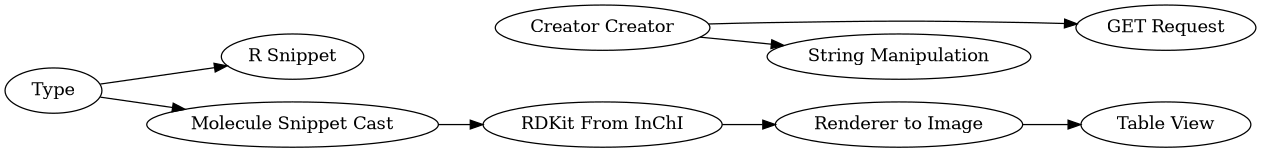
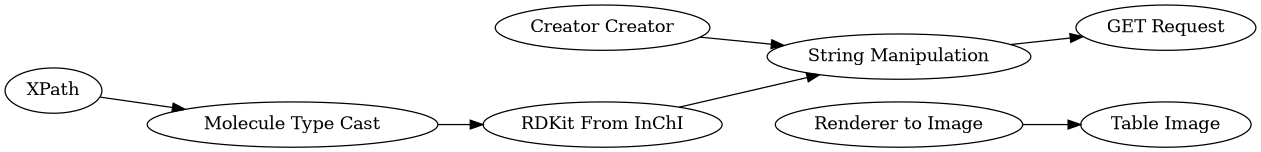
edge "Creator Creator" -> "GET Request": now "String Manipulation" -> "GET Request"
node "R Snippet": removed
node "Type": label "Type" -> "XPath"
node "Molecule Snippet Cast": label "Molecule Snippet Cast" -> "Molecule Type Cast"
edge "RDKit From InChI" -> "Renderer to Image": now "RDKit From InChI" -> "String Manipulation"
node "Table View": label "Table View" -> "Table Image"
